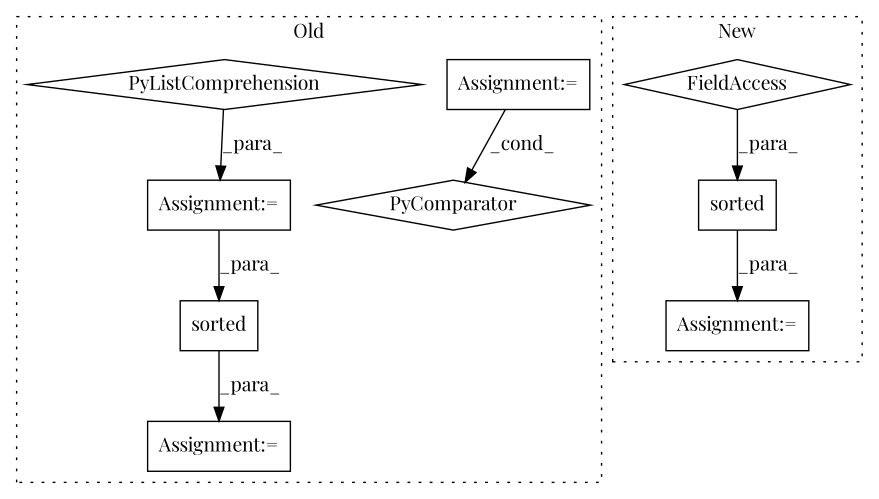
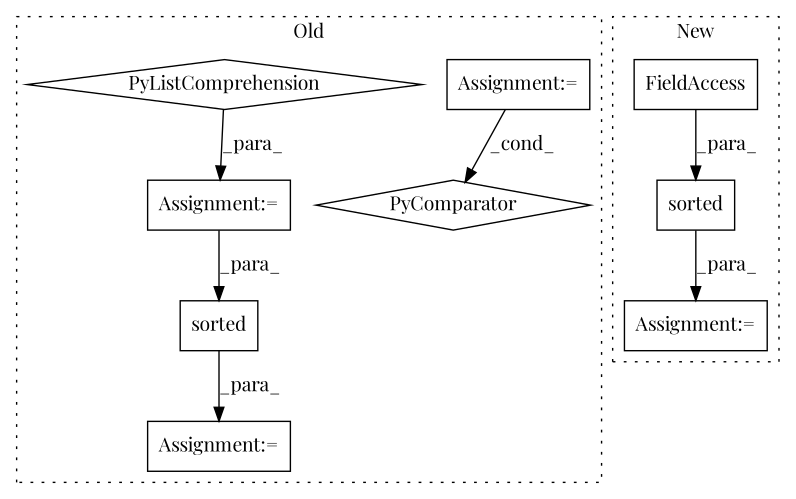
node "FieldAccess": shape diamond -> box
